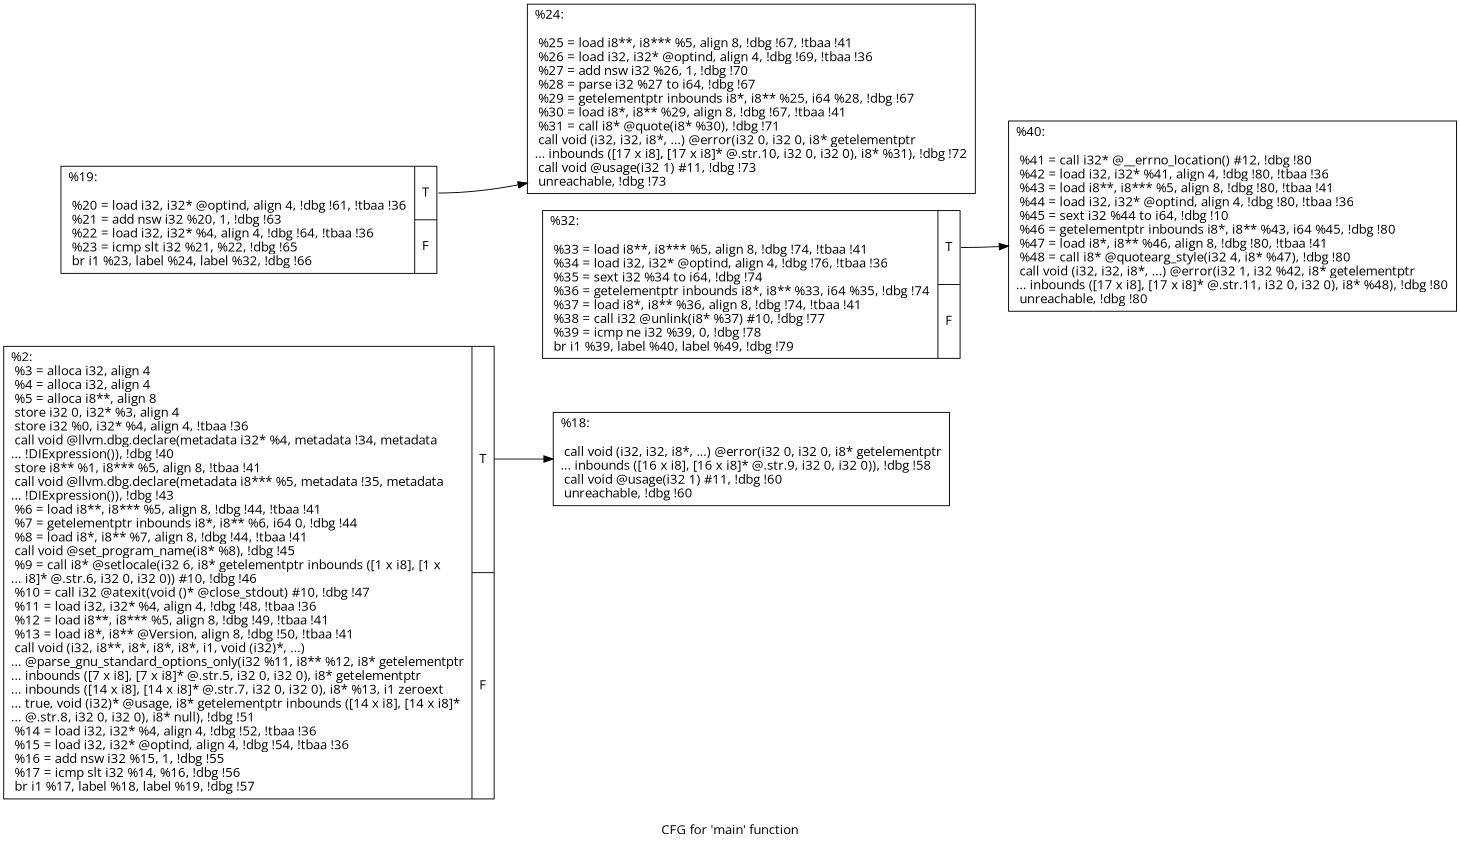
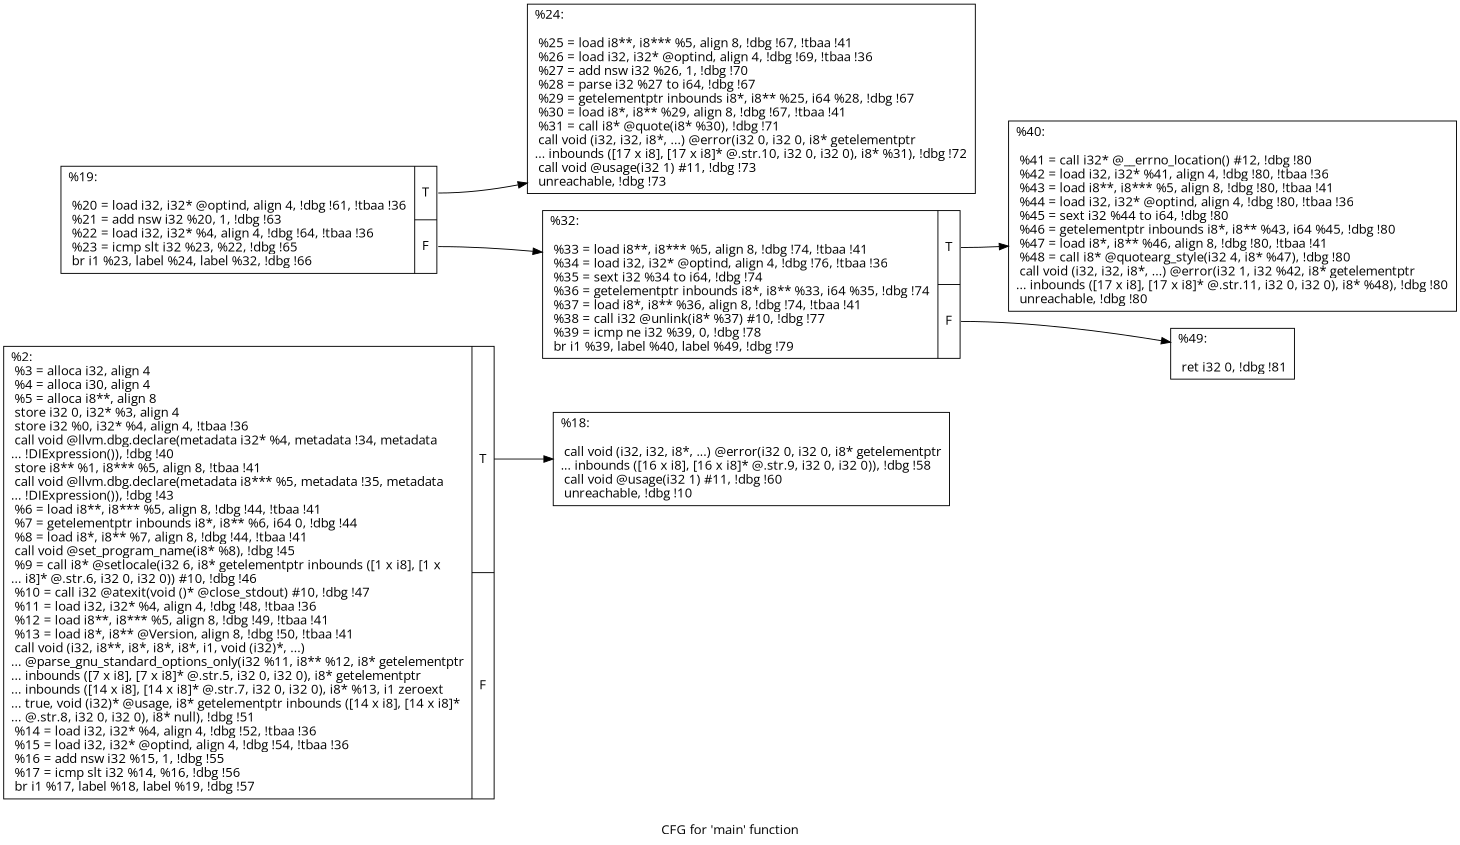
node "%40:": text "%45 = sext i32 %44 to i64, !dbg !10" -> "%45 = sext i32 %44 to i64, !dbg !80"
node "%19:": text "%23 = icmp slt i32 %21, %22, !dbg !65" -> "%23 = icmp slt i32 %23, %22, !dbg !65"
edge "%19:" -> "%32:": added
node "%49:": added
node "%2:": text "%4 = alloca i32, align 4" -> "%4 = alloca i30, align 4"
node "%18:": text "unreachable, !dbg !60" -> "unreachable, !dbg !10"
